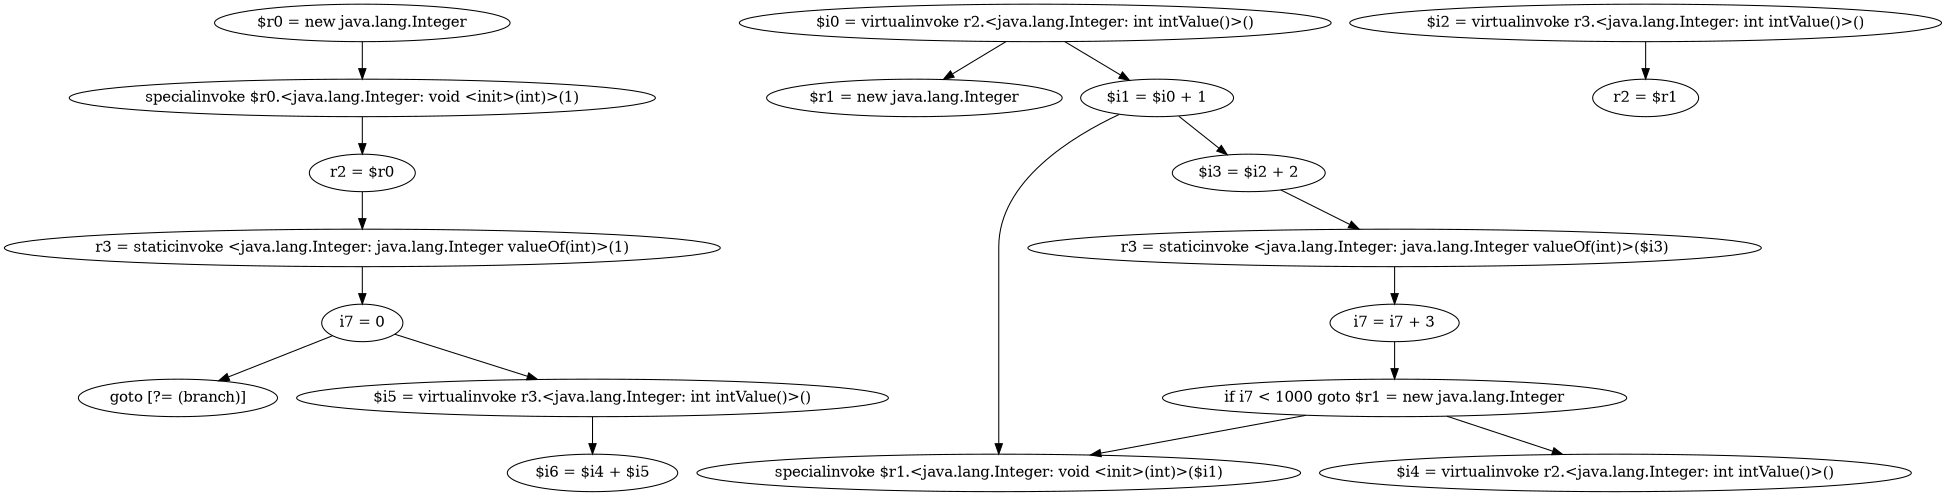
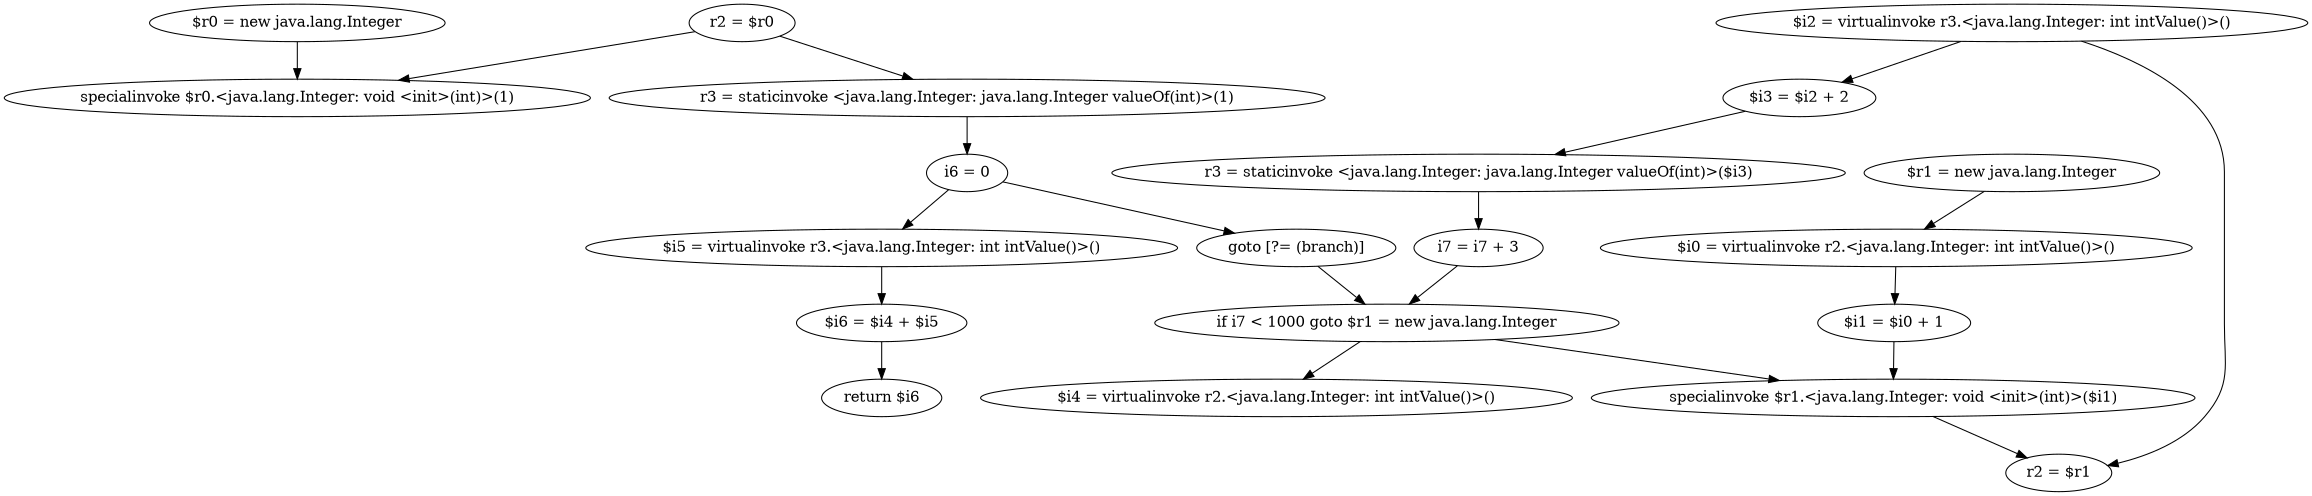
edge "$i0 = virtualinvoke r2.<java.lang.Integer: int intValue()>()" -> "$r1 = new java.lang.Integer": reversed
edge "specialinvoke $r0.<java.lang.Integer: void <init>(int)>(1)" -> "r2 = $r0": reversed
edge "$i1 = $i0 + 1" -> "$i3 = $i2 + 2": now "$i2 = virtualinvoke r3.<java.lang.Integer: int intValue()>()" -> "$i3 = $i2 + 2"
edge "goto [?= (branch)]" -> "if i7 < 1000 goto $r1 = new java.lang.Integer": added
node "i7 = 0": label "i7 = 0" -> "i6 = 0"
node "return $i6": added
edge "specialinvoke $r1.<java.lang.Integer: void <init>(int)>($i1)" -> "r2 = $r1": added
